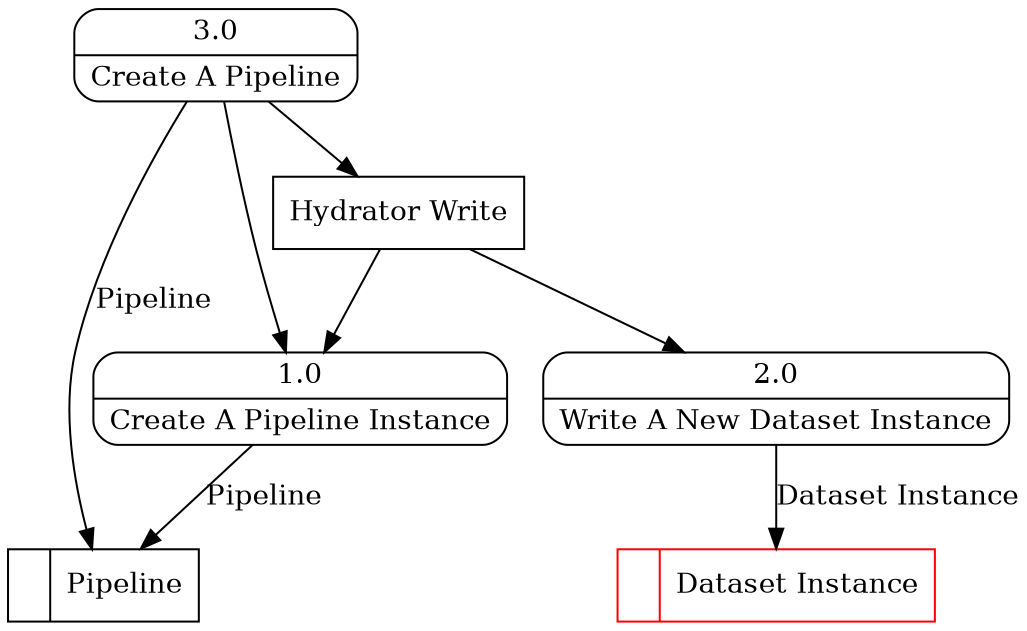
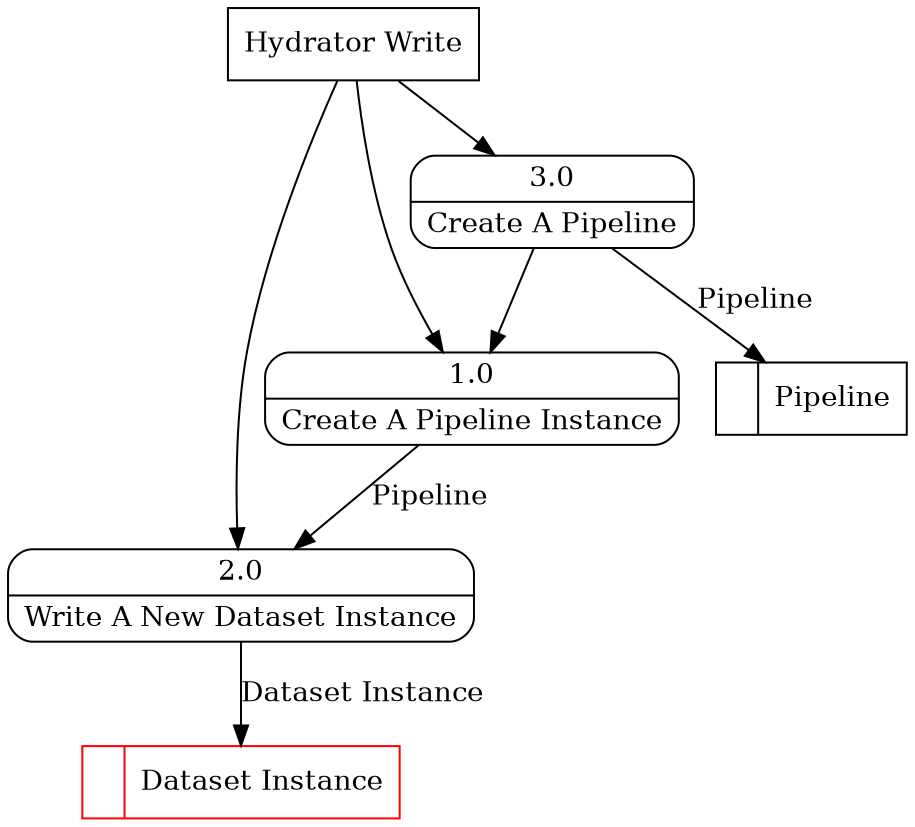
edge "3.0" -> "Hydrator Write": reversed
edge "1.0" -> "Pipeline": now "1.0" -> "2.0"
